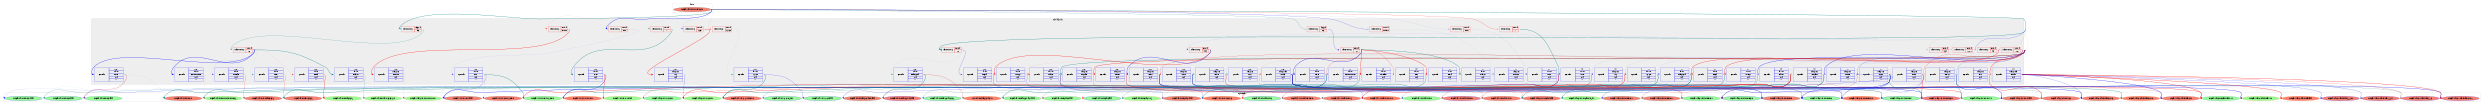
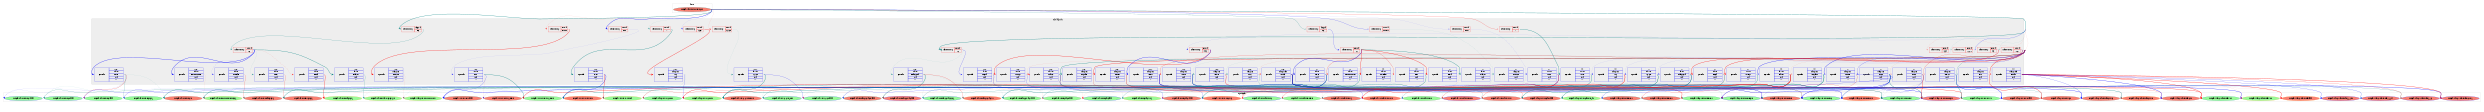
node "portage://dev-qt/qtsvg-5.15.14": added
node "misc://dev-qt/qtdeclarative-6.7.2": label "misc://dev-qt/qtdeclarative-6.7.2" -> "portage://dev-qt/qtdeclarative-6.7.2"
node "portage://dev-libs/openssl-3.0.13-r2": fillcolor salmon -> palegreen
node "portage://media-portage/ffmpeg-7.0.1": label "portage://media-portage/ffmpeg-7.0.1" -> "portage://media-video/ffmpeg-7.0.1"
